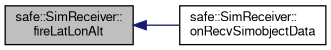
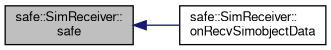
node "safe::SimReceiver:: fireLatLonAlt": label "safe::SimReceiver:: fireLatLonAlt" -> "safe::SimReceiver:: safe"
